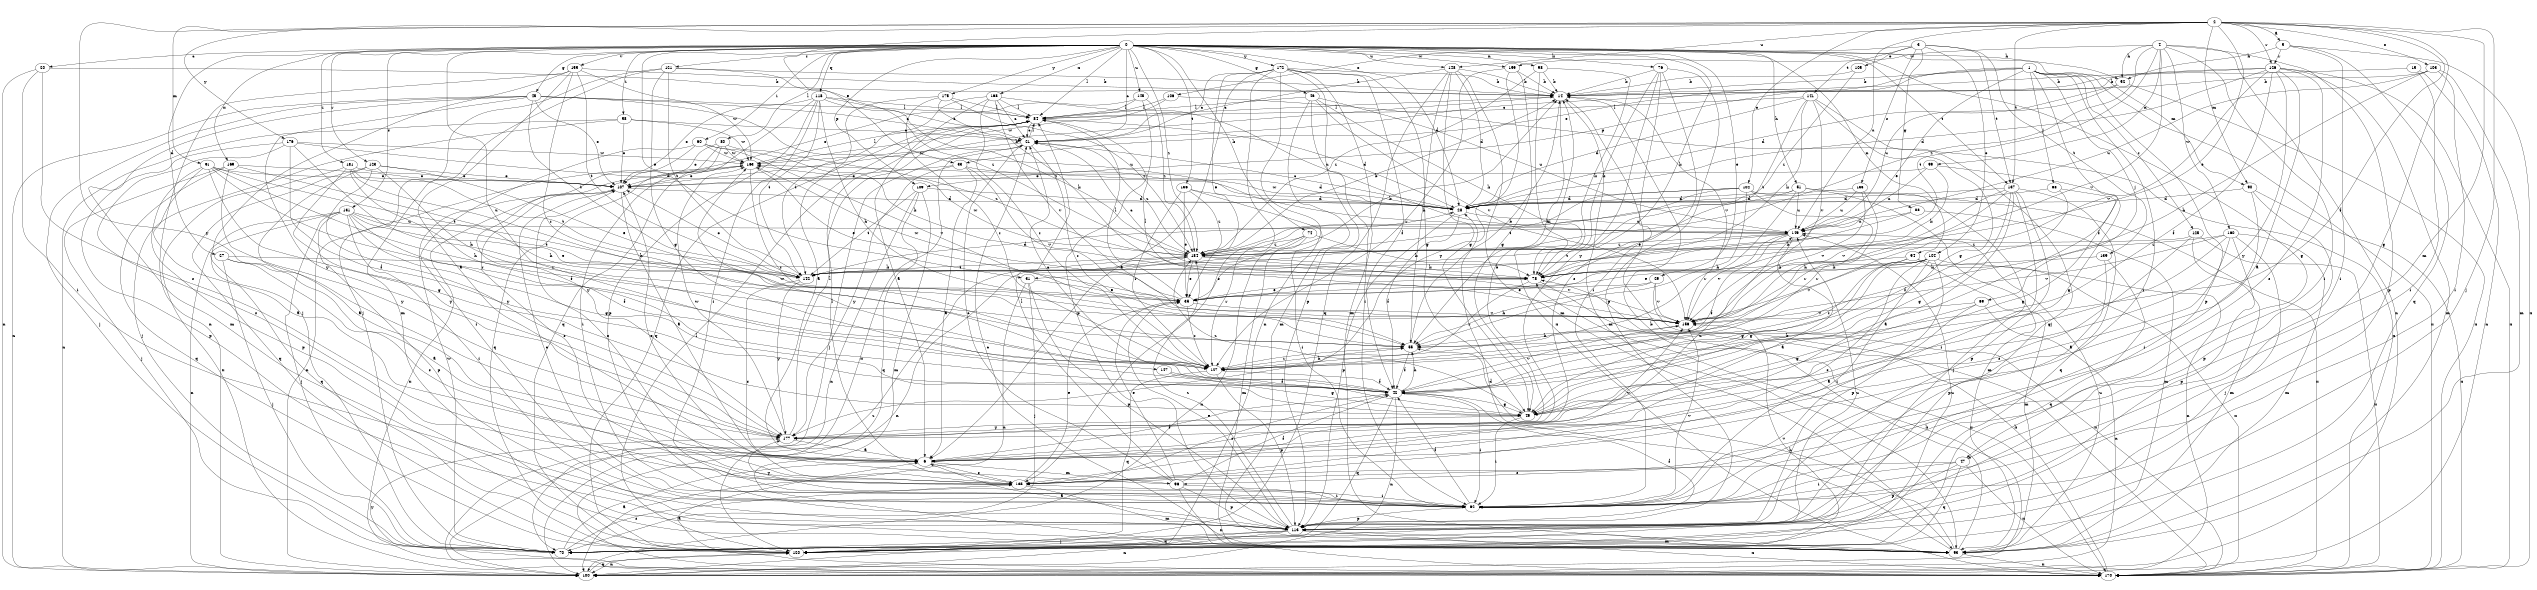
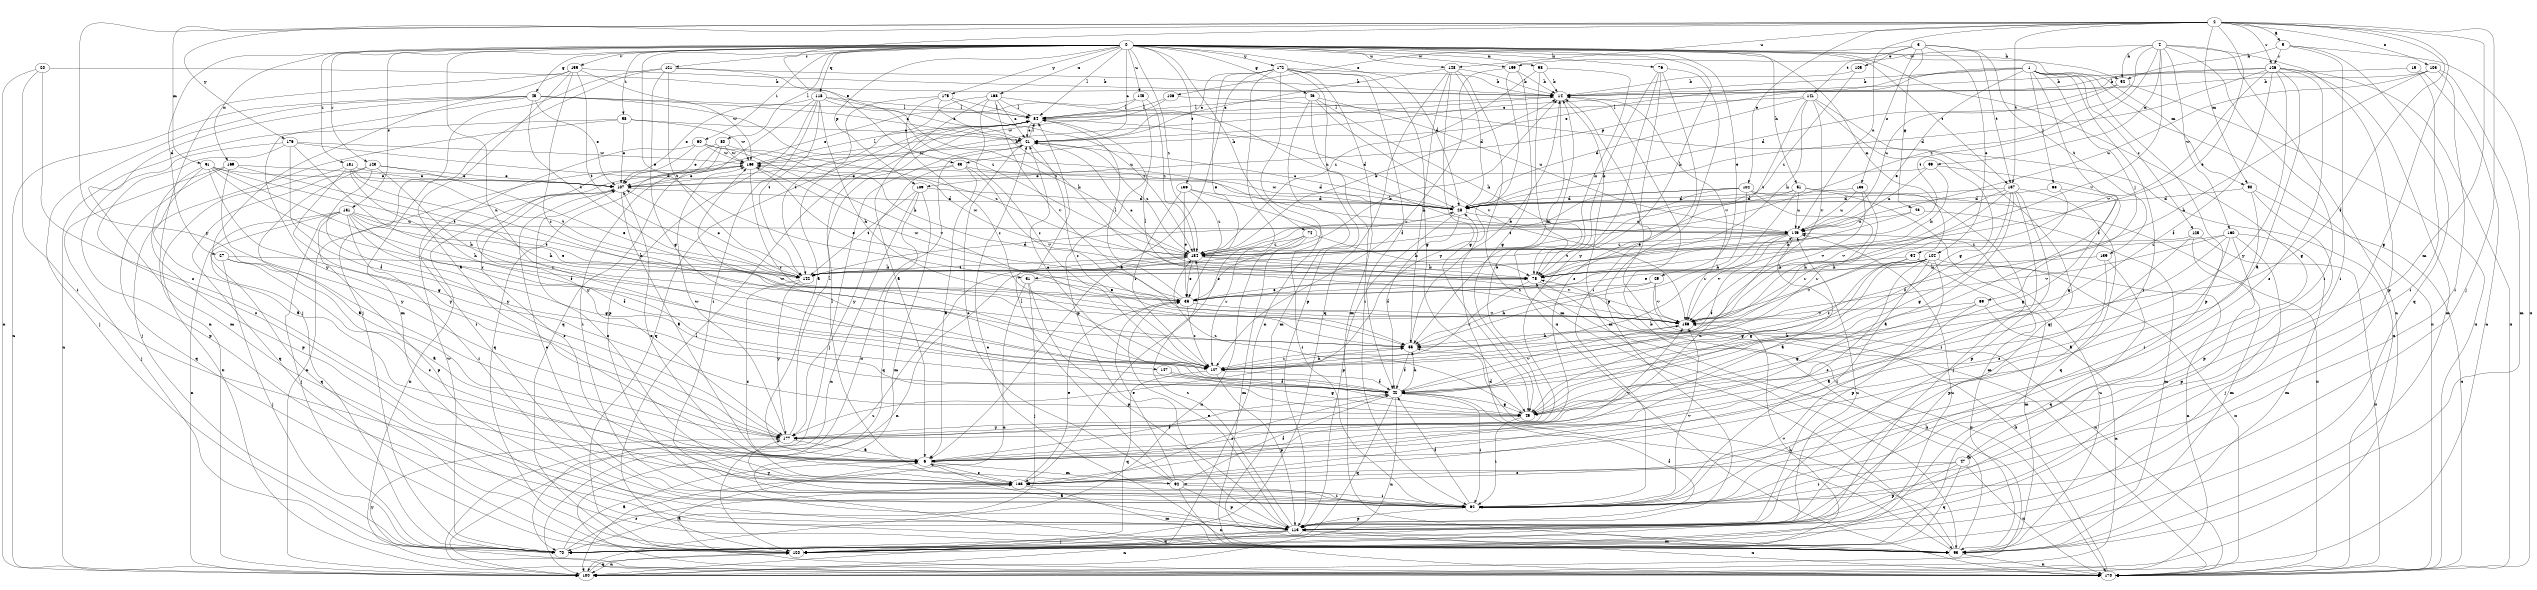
edge "0" -> "20": removed, label "c"
edge "76" -> "14": removed, label "b"
node "88": label "88" -> "48"
edge "29" -> "35": label "e" -> "z"
node "96": label "96" -> "92"
